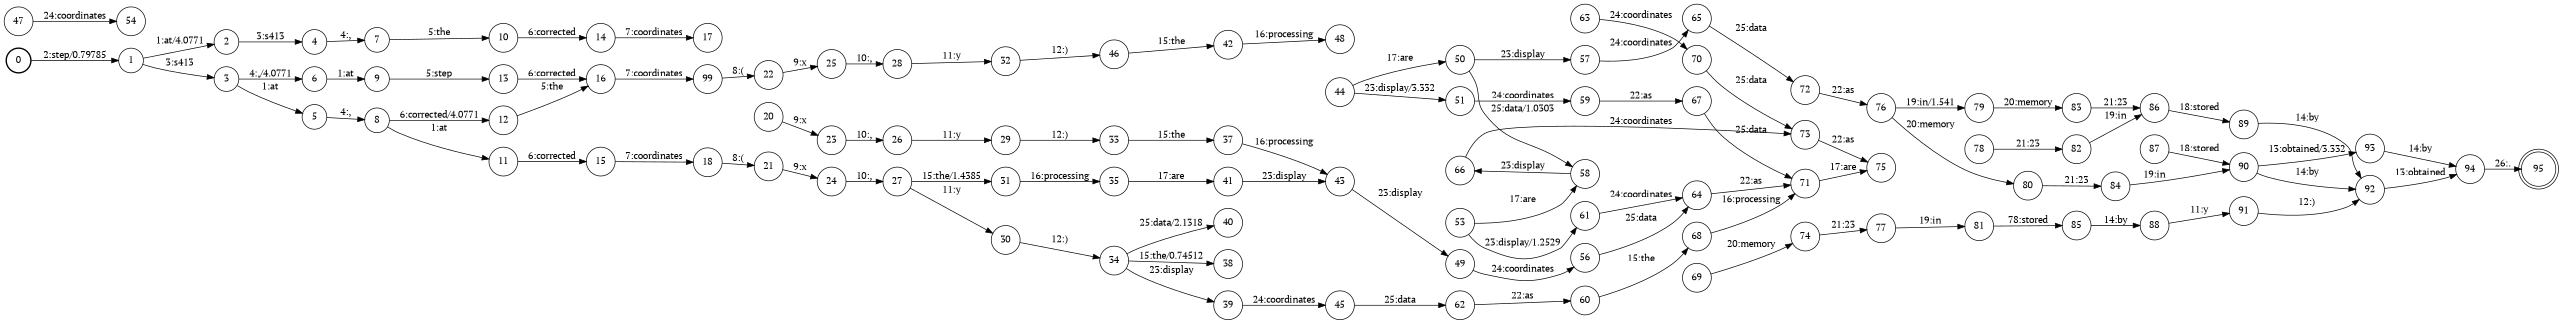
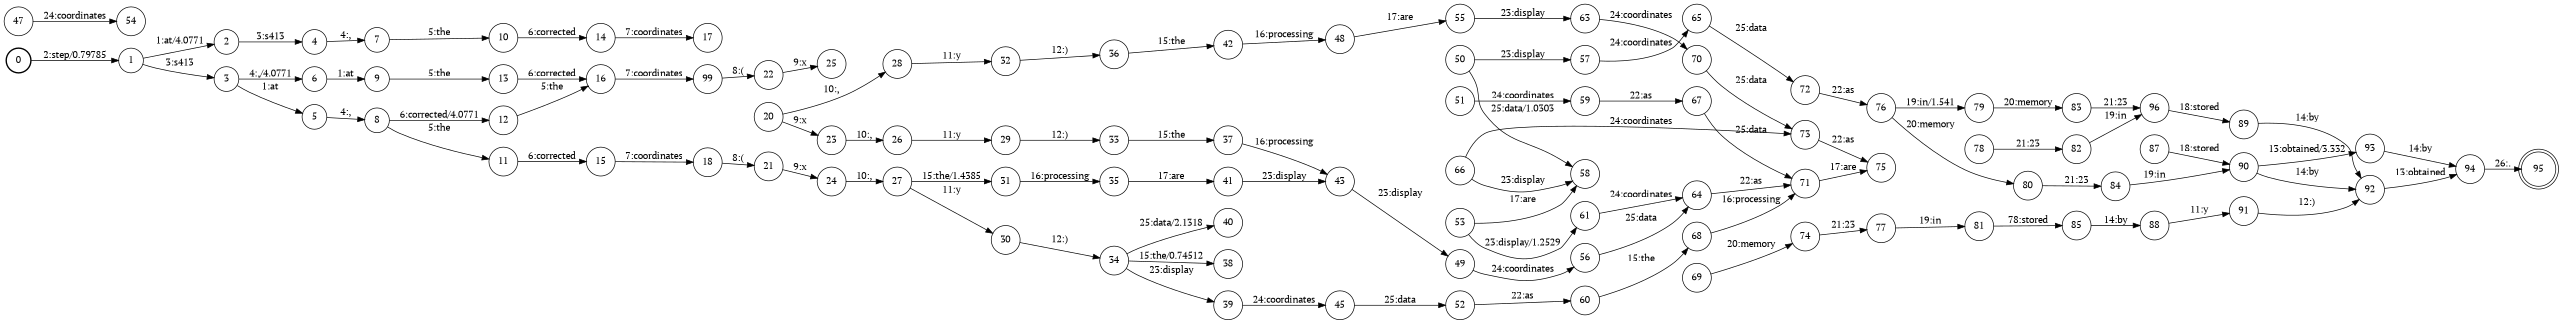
node "55": added
node "46": label "46" -> "36"
edge "25" -> "28": now "20" -> "28"
edge "9" -> "13": label "5:step" -> "5:the"
node "44": removed
node "86": label "86" -> "96"
edge "8" -> "11": label "1:at" -> "5:the"
edge "58" -> "66": reversed
node "62": label "62" -> "52"
